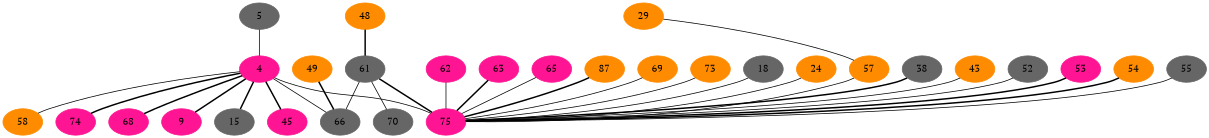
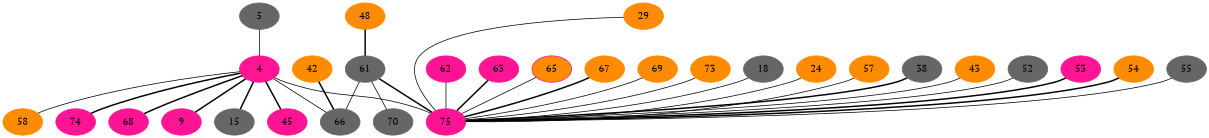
edge "29" -- "57": now "29" -- "75"
node "49": label "49" -> "42"
node "65": fillcolor deeppink -> darkorange
node "87": label "87" -> "67"
